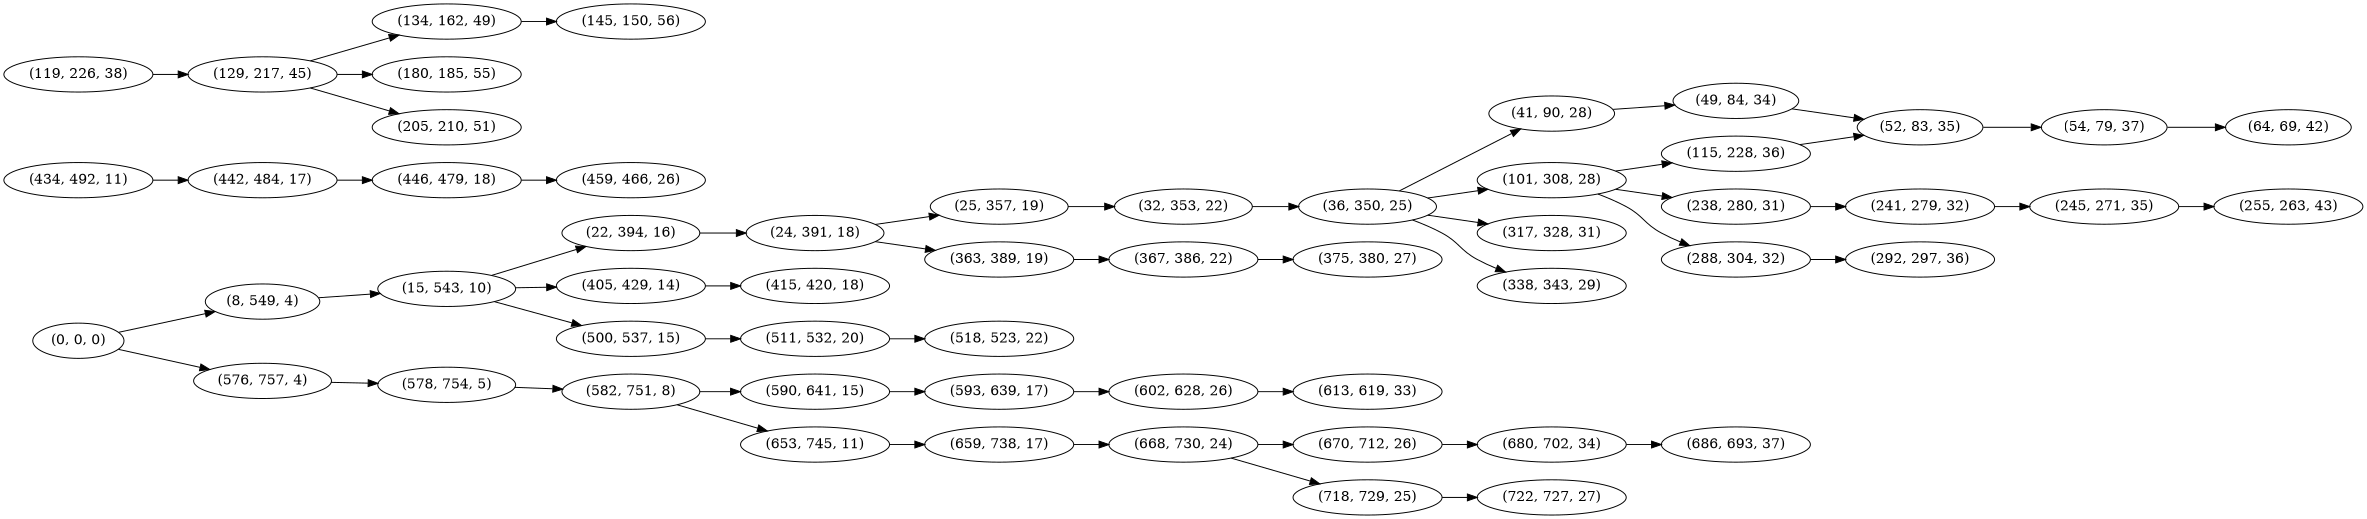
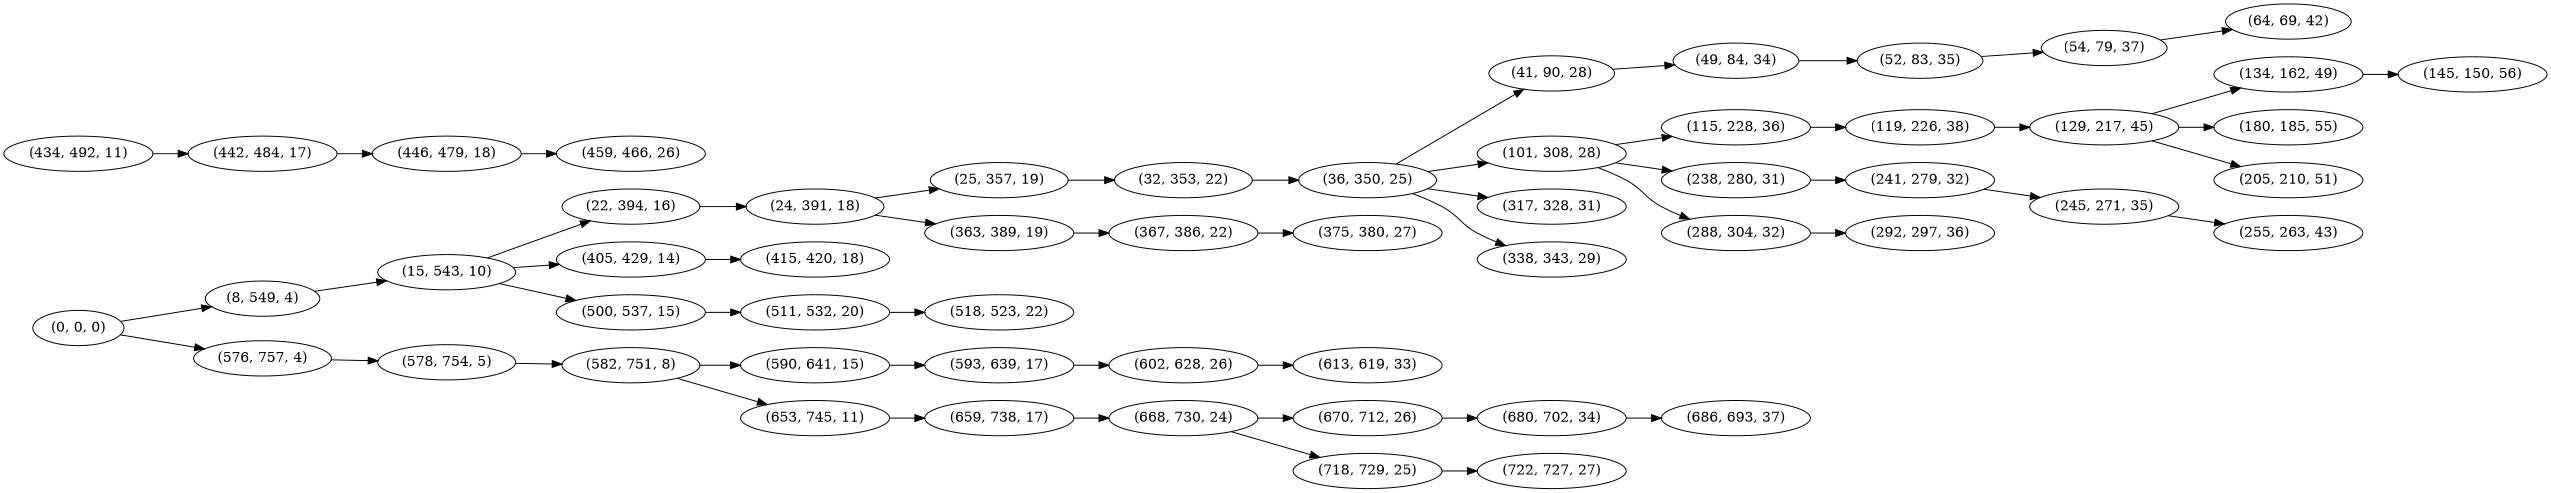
edge "(115, 228, 36)" -> "(52, 83, 35)": now "(115, 228, 36)" -> "(119, 226, 38)"
